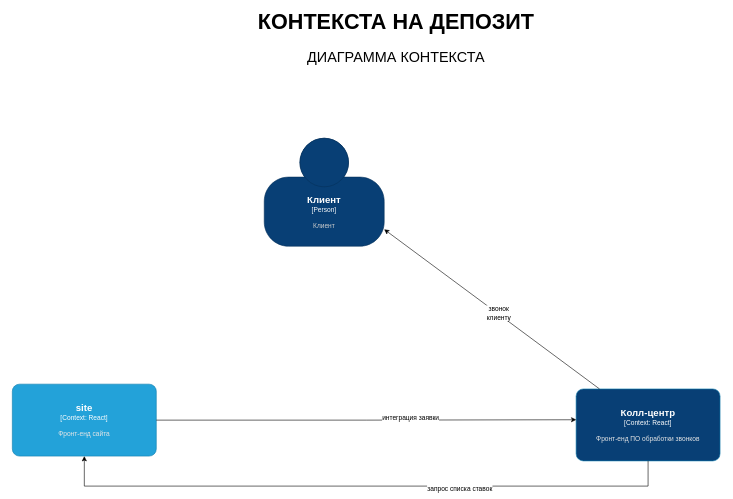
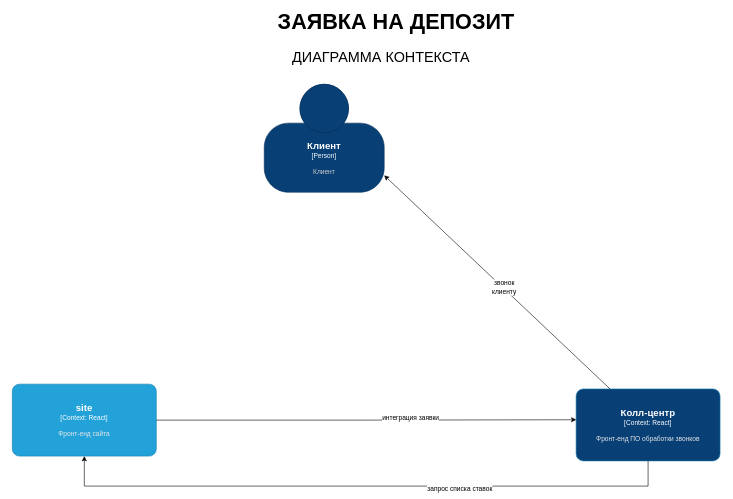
node "КОНТЕКСТА НА ДЕПОЗИТ": label "КОНТЕКСТА НА ДЕПОЗИТ" -> "ЗАЯВКА НА ДЕПОЗИТ"
node "ДИАГРАММА КОНТЕКСТА": moved (396, 57) -> (381, 57)
node "Клиент [Person] Клиент": moved (324, 192) -> (324, 138)
